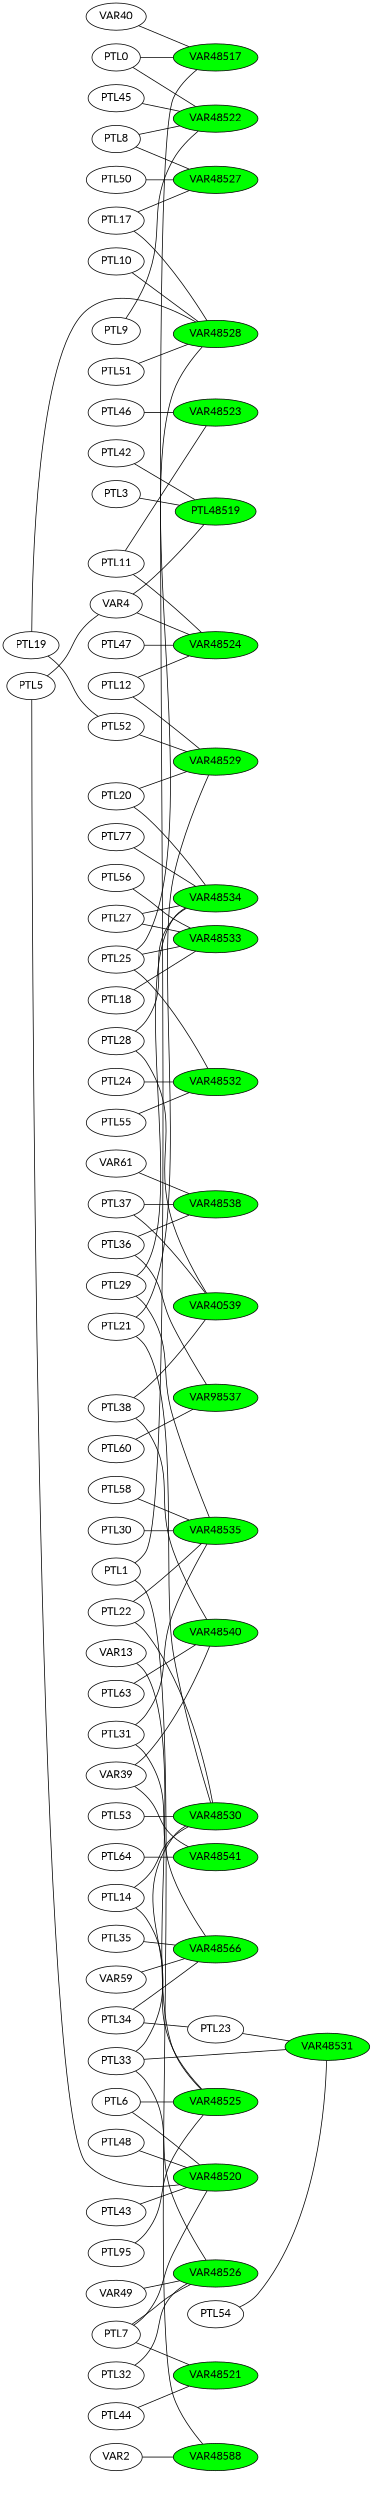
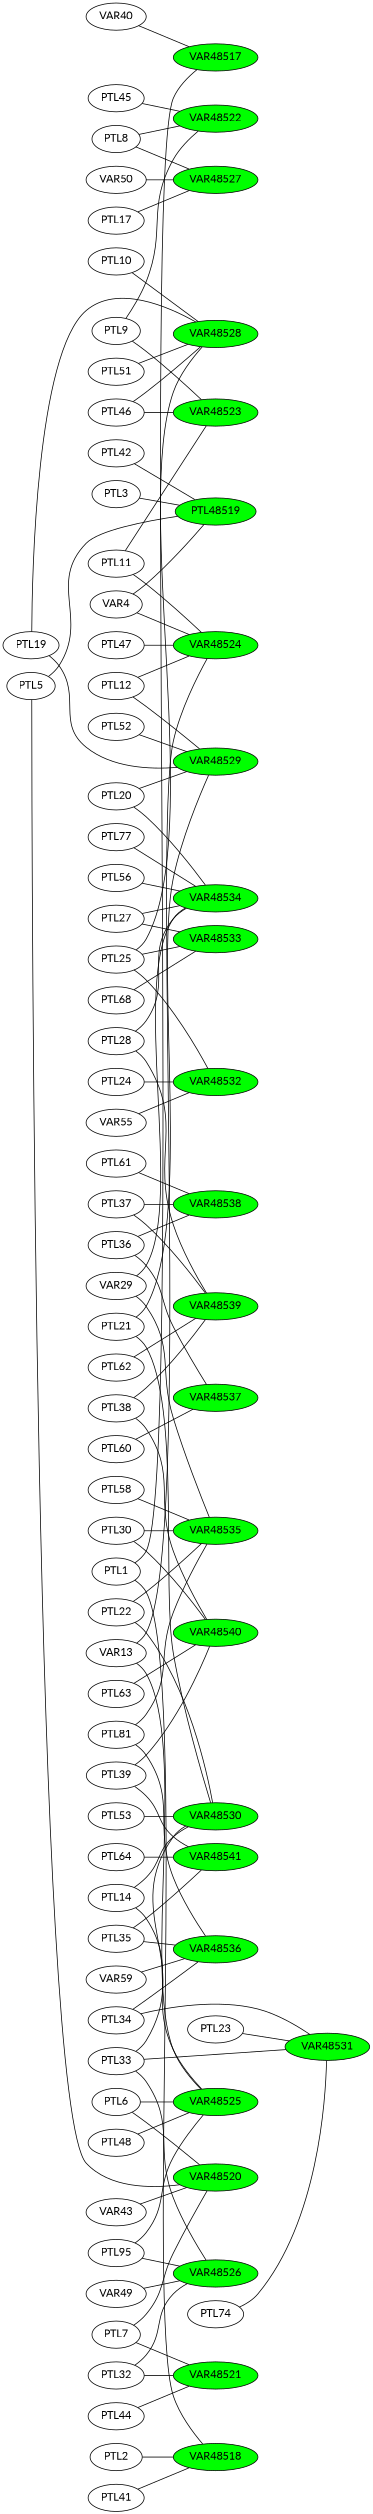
node "PTL0": removed
node "PTL50": label "PTL50" -> "VAR50"
edge "PTL17" -- "VAR48528": now "PTL46" -- "VAR48528"
edge "PTL9" -- "VAR48523": added
edge "VAR4" -- "PTL5": now "PTL48519" -- "PTL5"
edge "PTL19" -- "PTL52": now "PTL19" -- "VAR48529"
edge "PTL56" -- "VAR48533": now "PTL56" -- "VAR48534"
node "PTL18": label "PTL18" -> "PTL68"
node "PTL55": label "PTL55" -> "VAR55"
node "VAR61": label "VAR61" -> "PTL61"
edge "VAR48524" -- "VAR13": added
node "PTL29": label "PTL29" -> "VAR29"
node "VAR40539": label "VAR40539" -> "VAR48539"
node "PTL62": added
node "VAR98537": label "VAR98537" -> "VAR48537"
edge "PTL30" -- "VAR48540": added
node "PTL31": label "PTL31" -> "PTL81"
node "VAR39": label "VAR39" -> "PTL39"
edge "VAR48541" -- "PTL35": added
node "VAR48566": label "VAR48566" -> "VAR48536"
edge "PTL34" -- "PTL23": now "PTL34" -- "VAR48531"
edge "PTL48" -- "VAR48520": now "PTL48" -- "VAR48525"
node "PTL43": label "PTL43" -> "VAR43"
edge "VAR48526" -- "PTL7": now "VAR48526" -- "PTL95"
node "PTL54": label "PTL54" -> "PTL74"
edge "PTL32" -- "VAR48521": added
node "VAR2": label "VAR2" -> "PTL2"
node "VAR48588": label "VAR48588" -> "VAR48518"
node "PTL41": added
